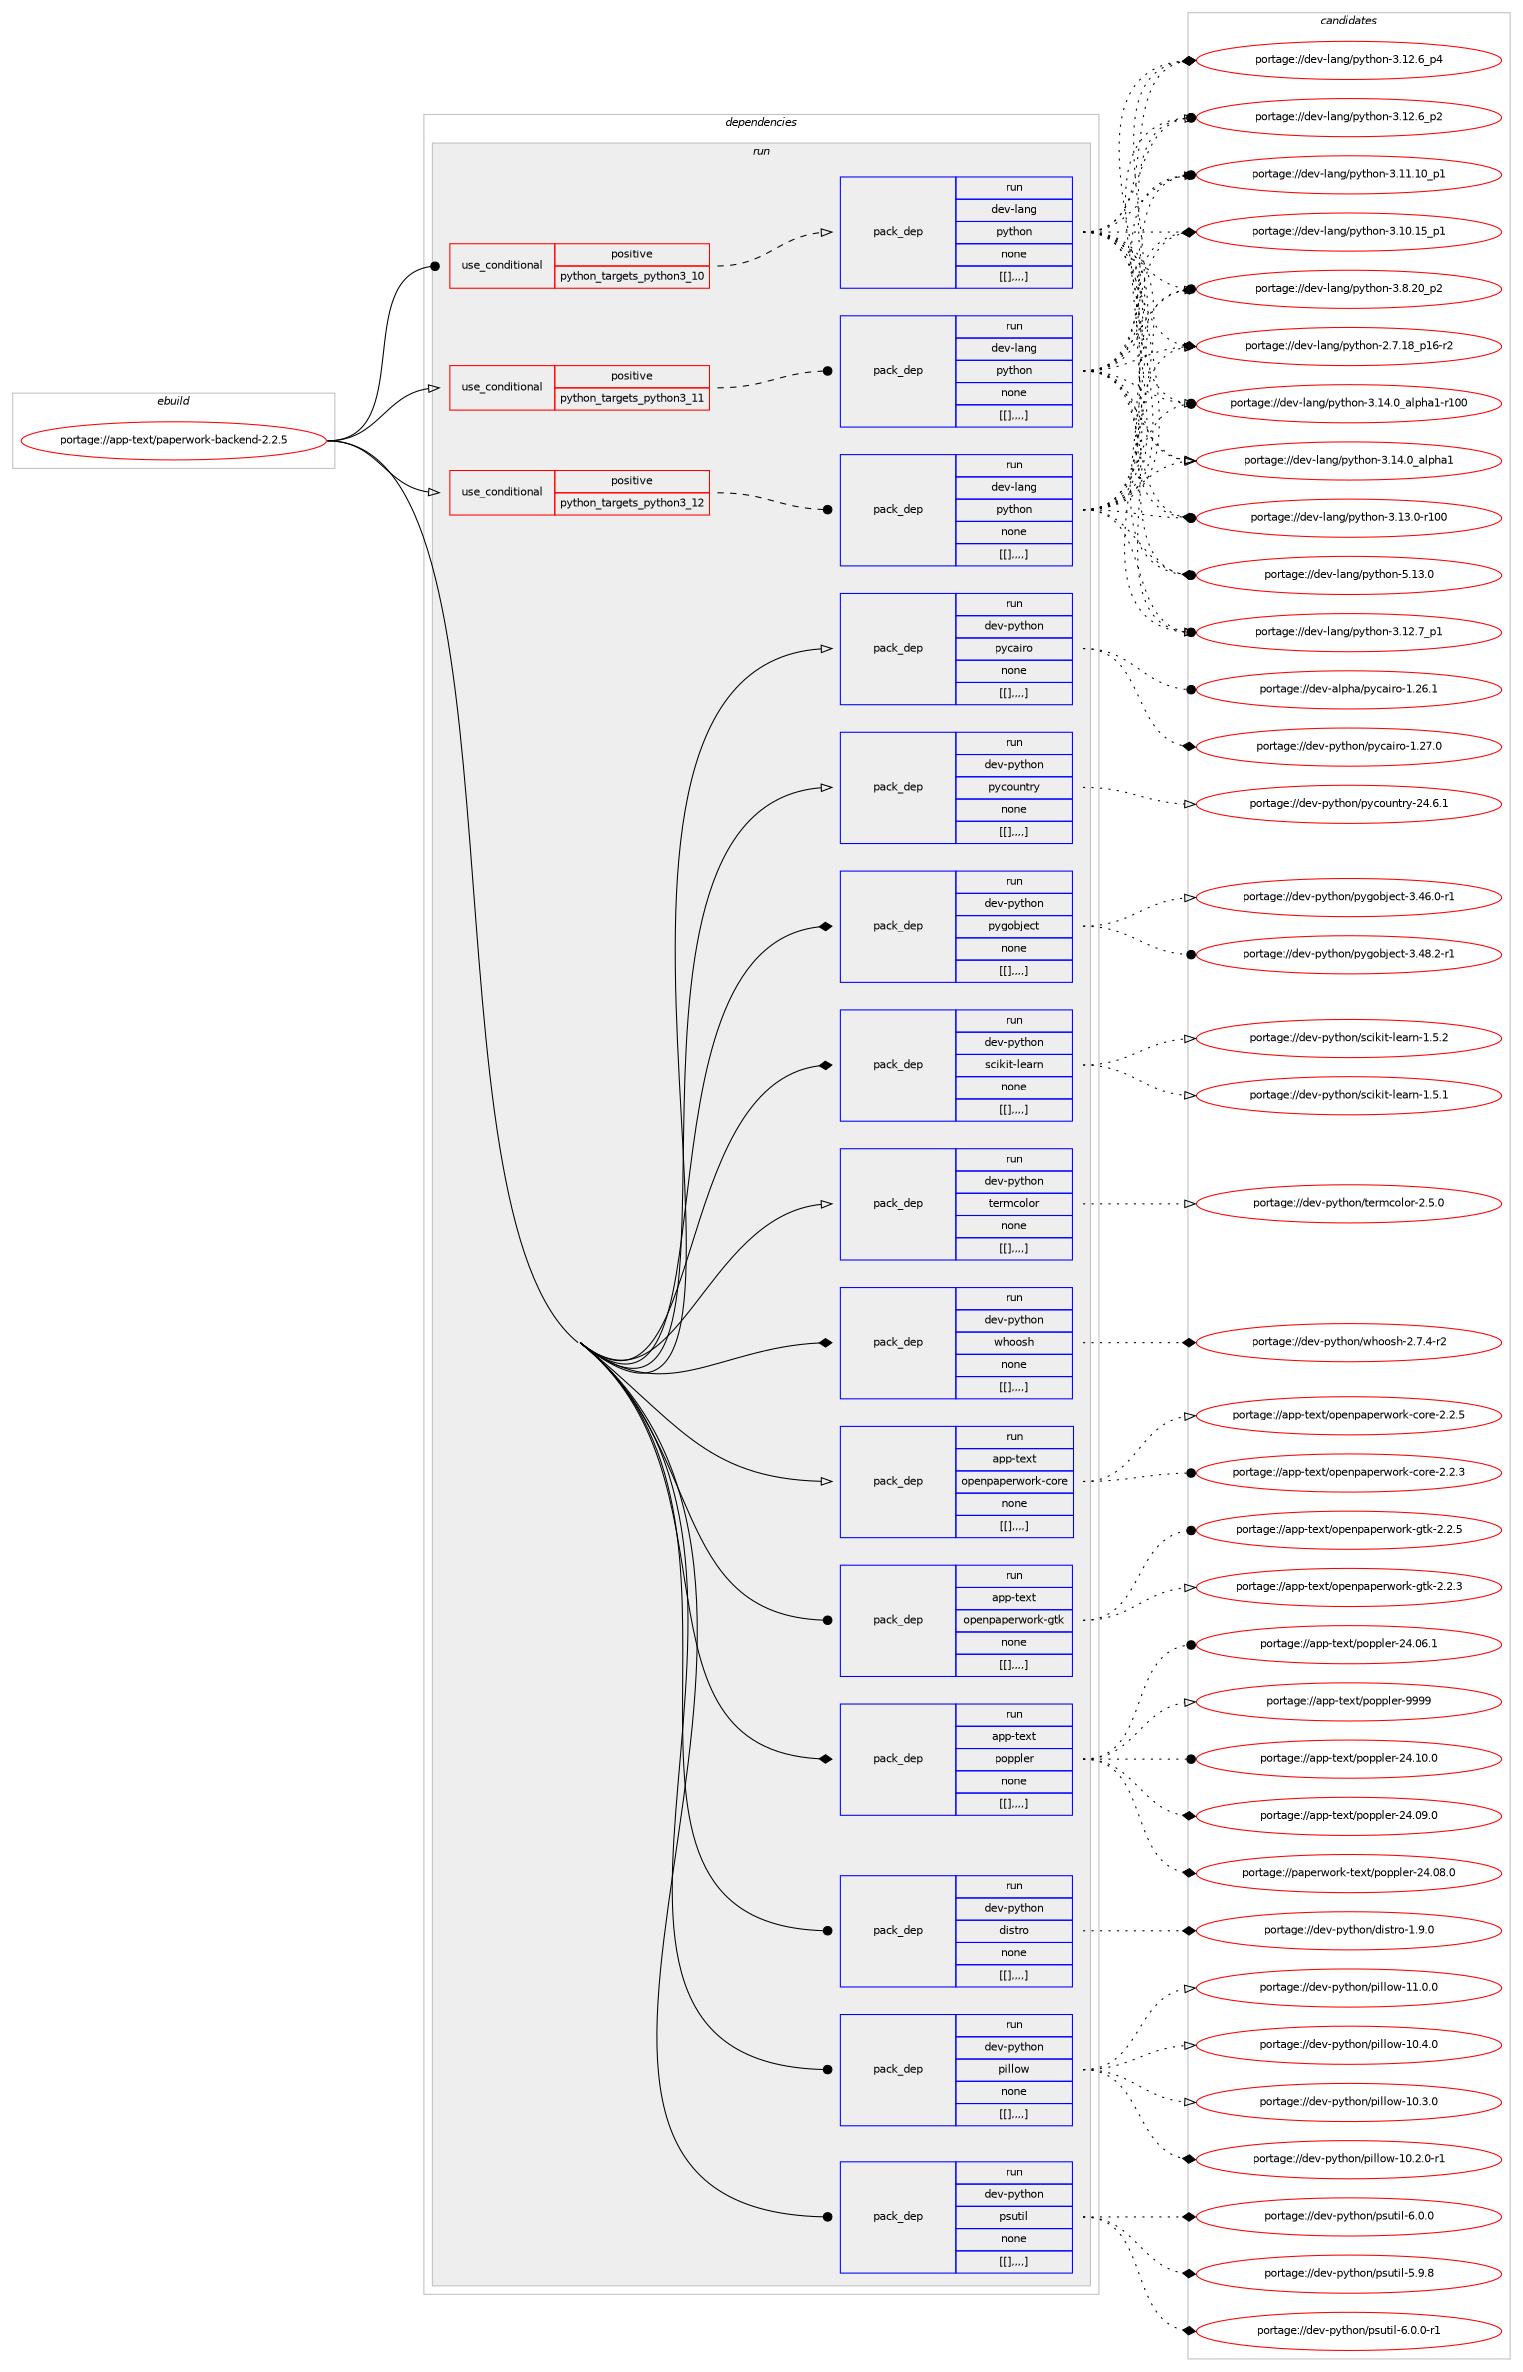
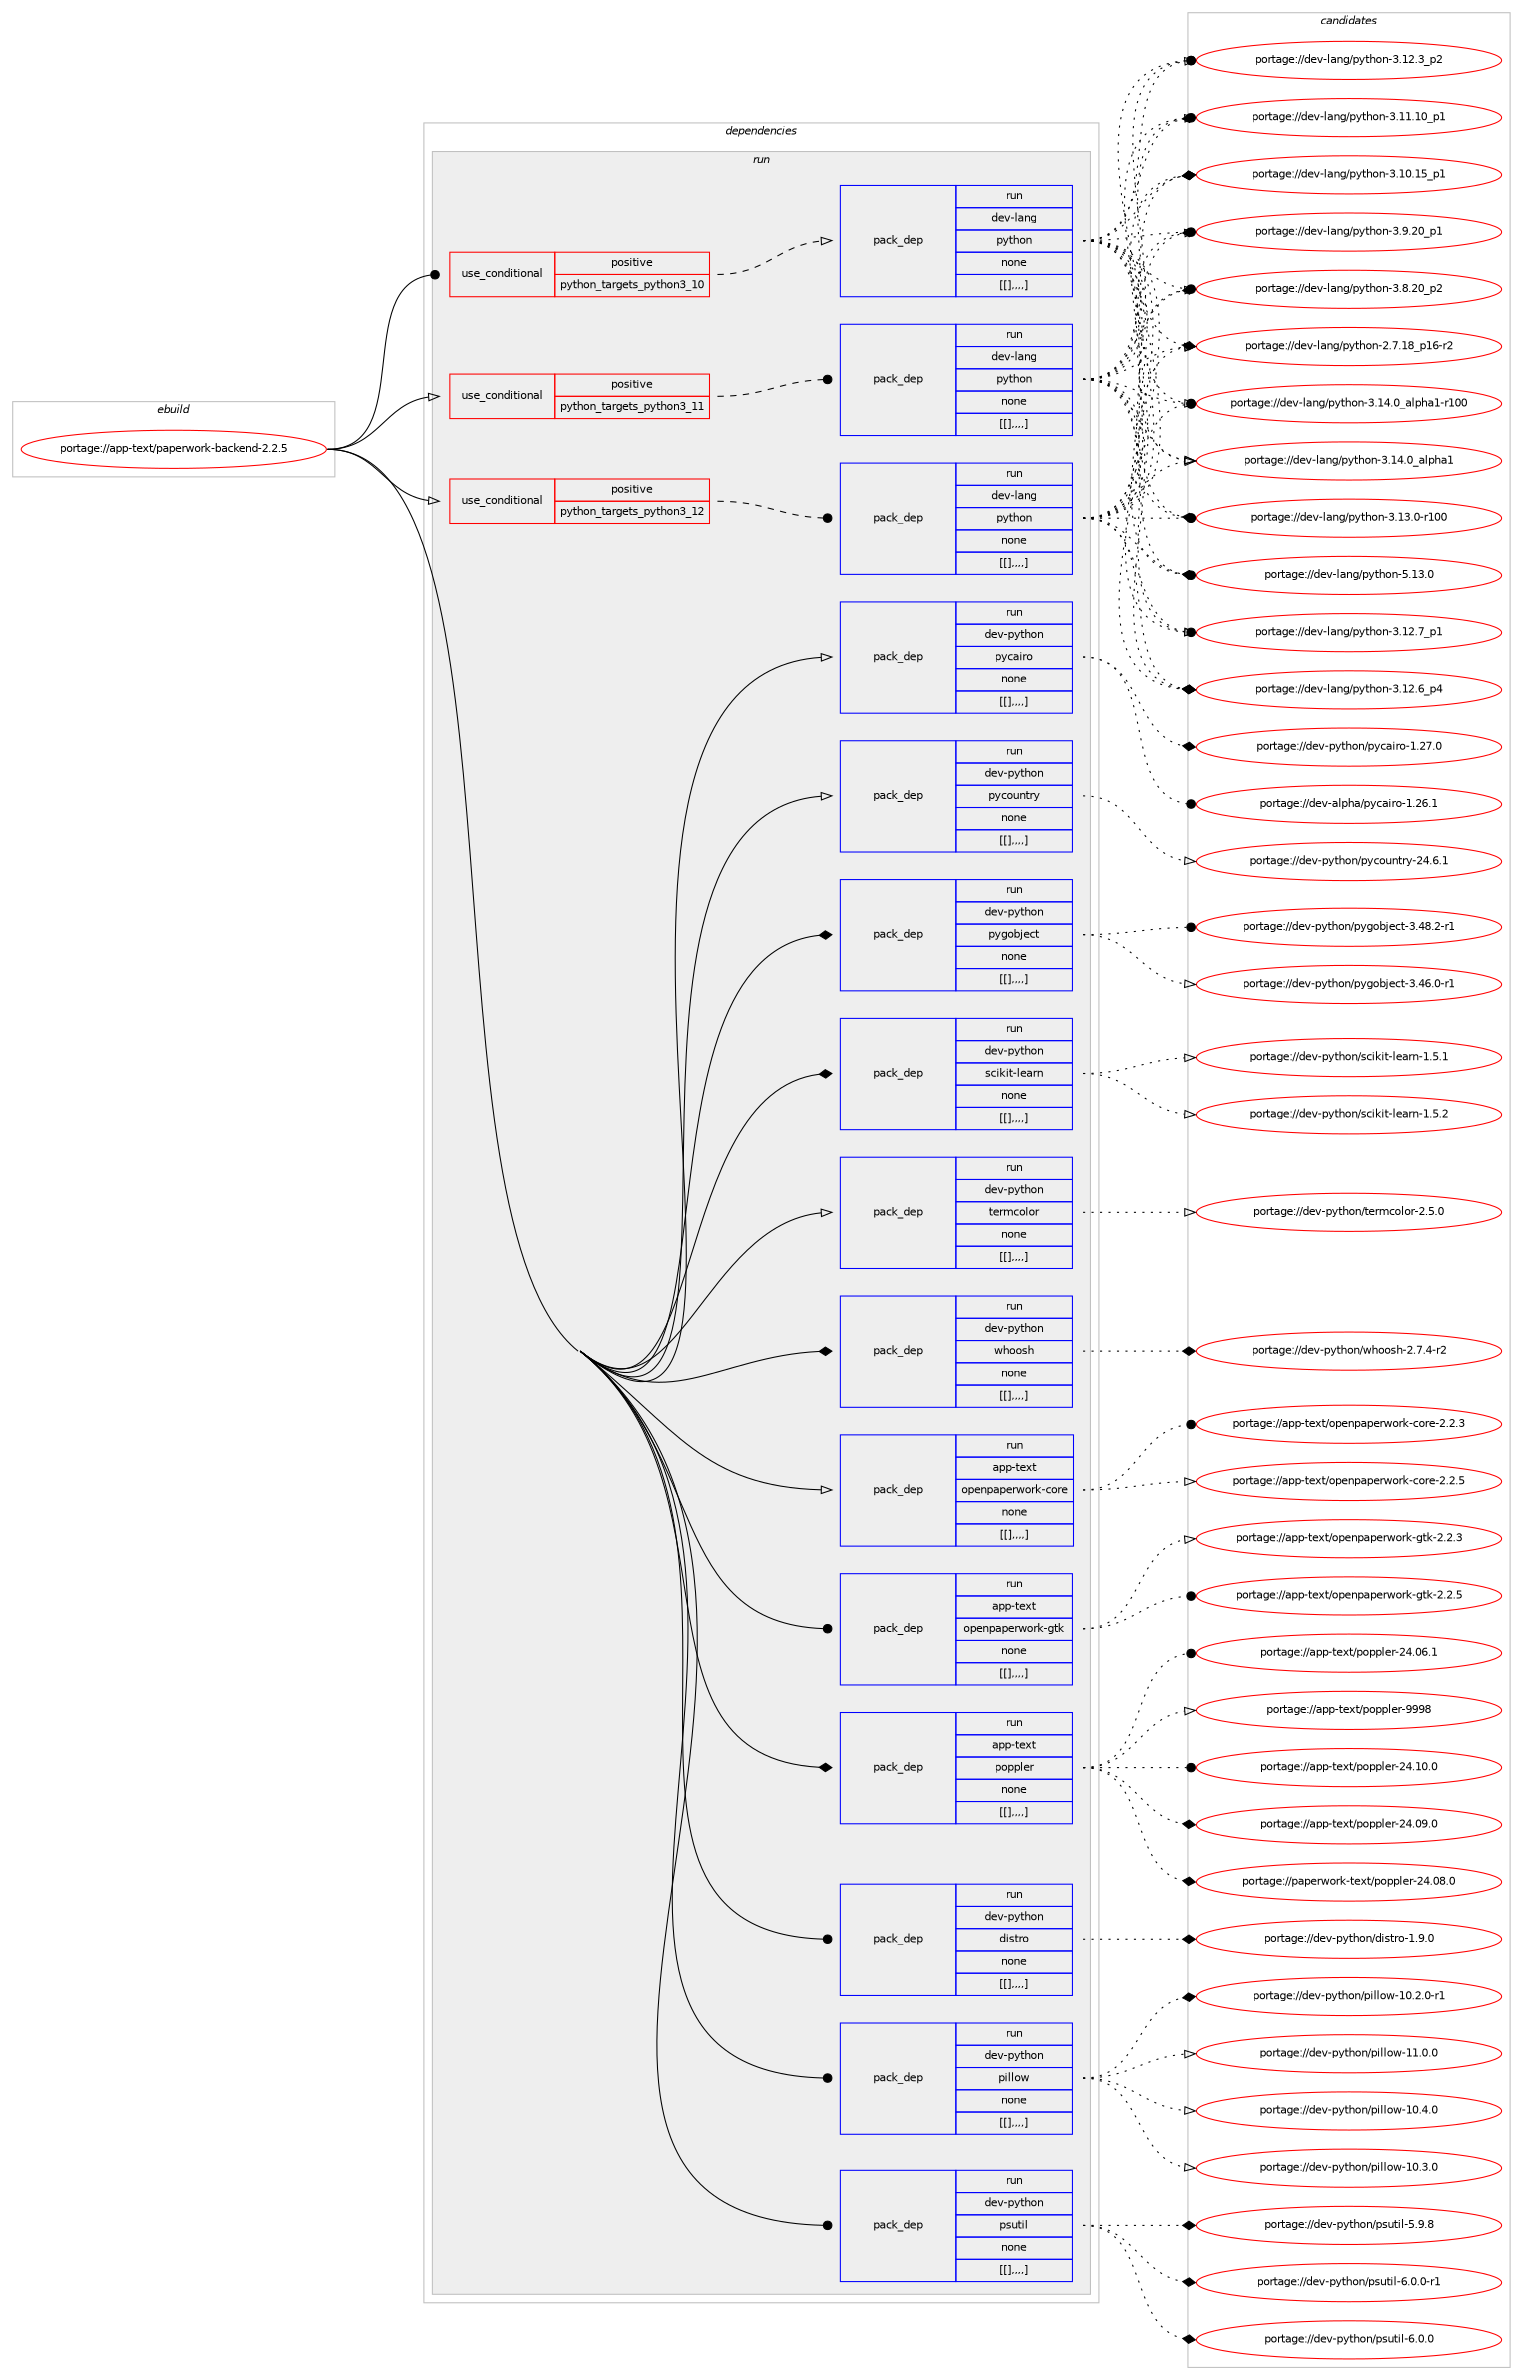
node "portage://dev-lang/python-3.12.6_p2": label "portage://dev-lang/python-3.12.6_p2" -> "portage://dev-lang/python-3.12.3_p2"
node "portage://dev-lang/python-3.9.20_p1": added
node "portage://app-text/poppler-9999": label "portage://app-text/poppler-9999" -> "portage://app-text/poppler-9998"
